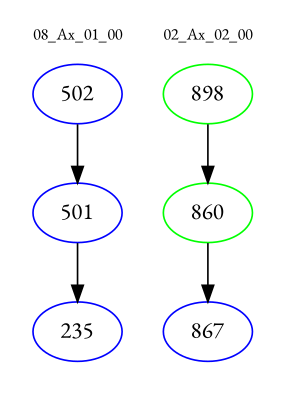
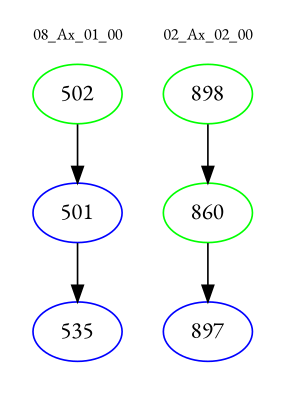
node "502": color blue -> green
node "235": label "235" -> "535"
node "867": label "867" -> "897"
